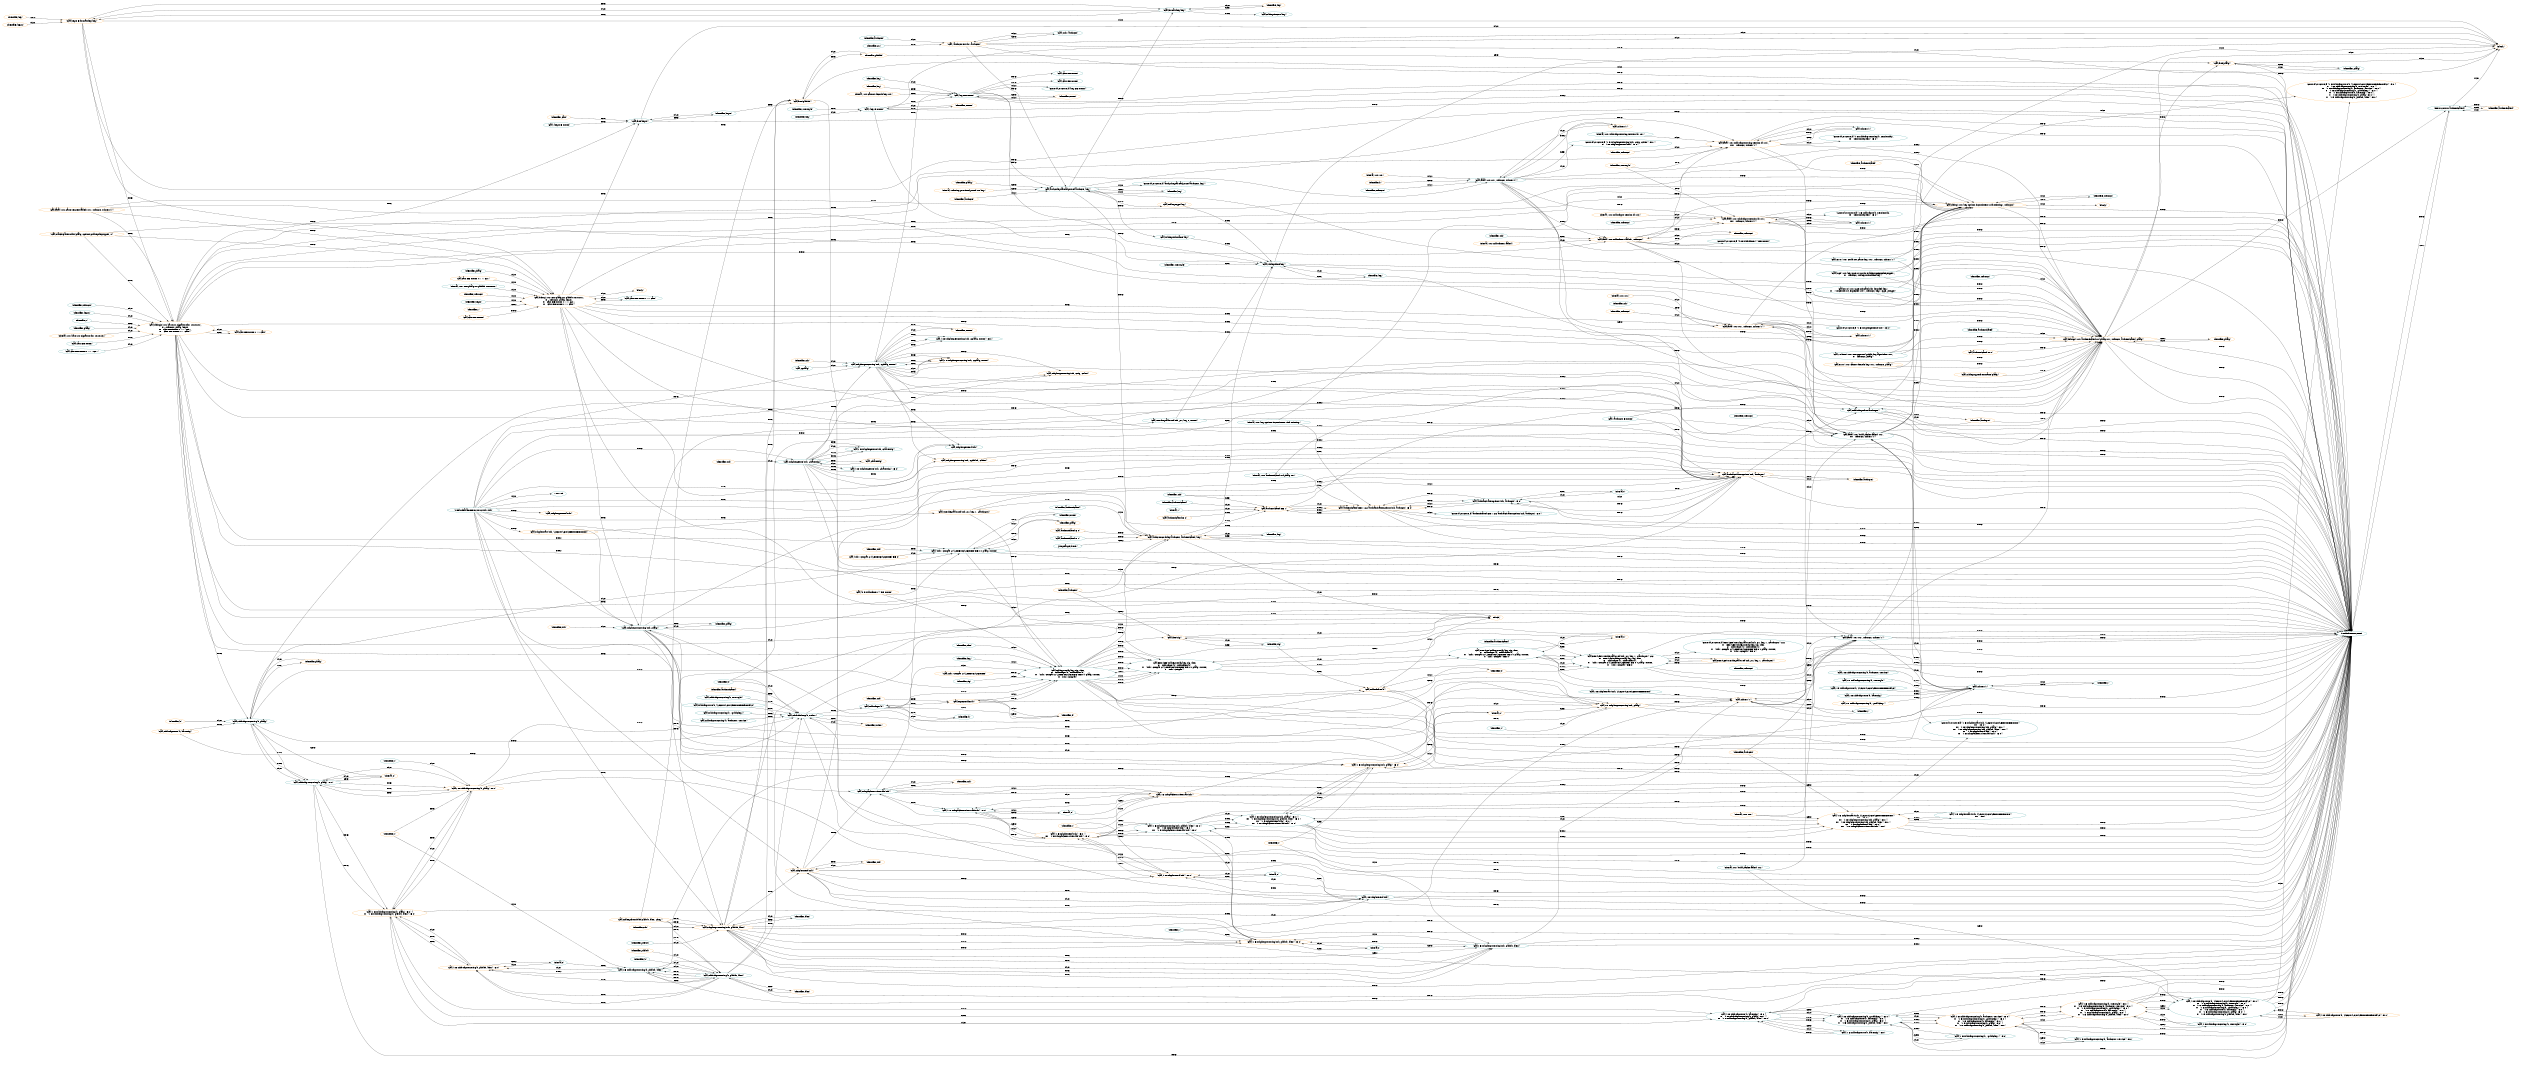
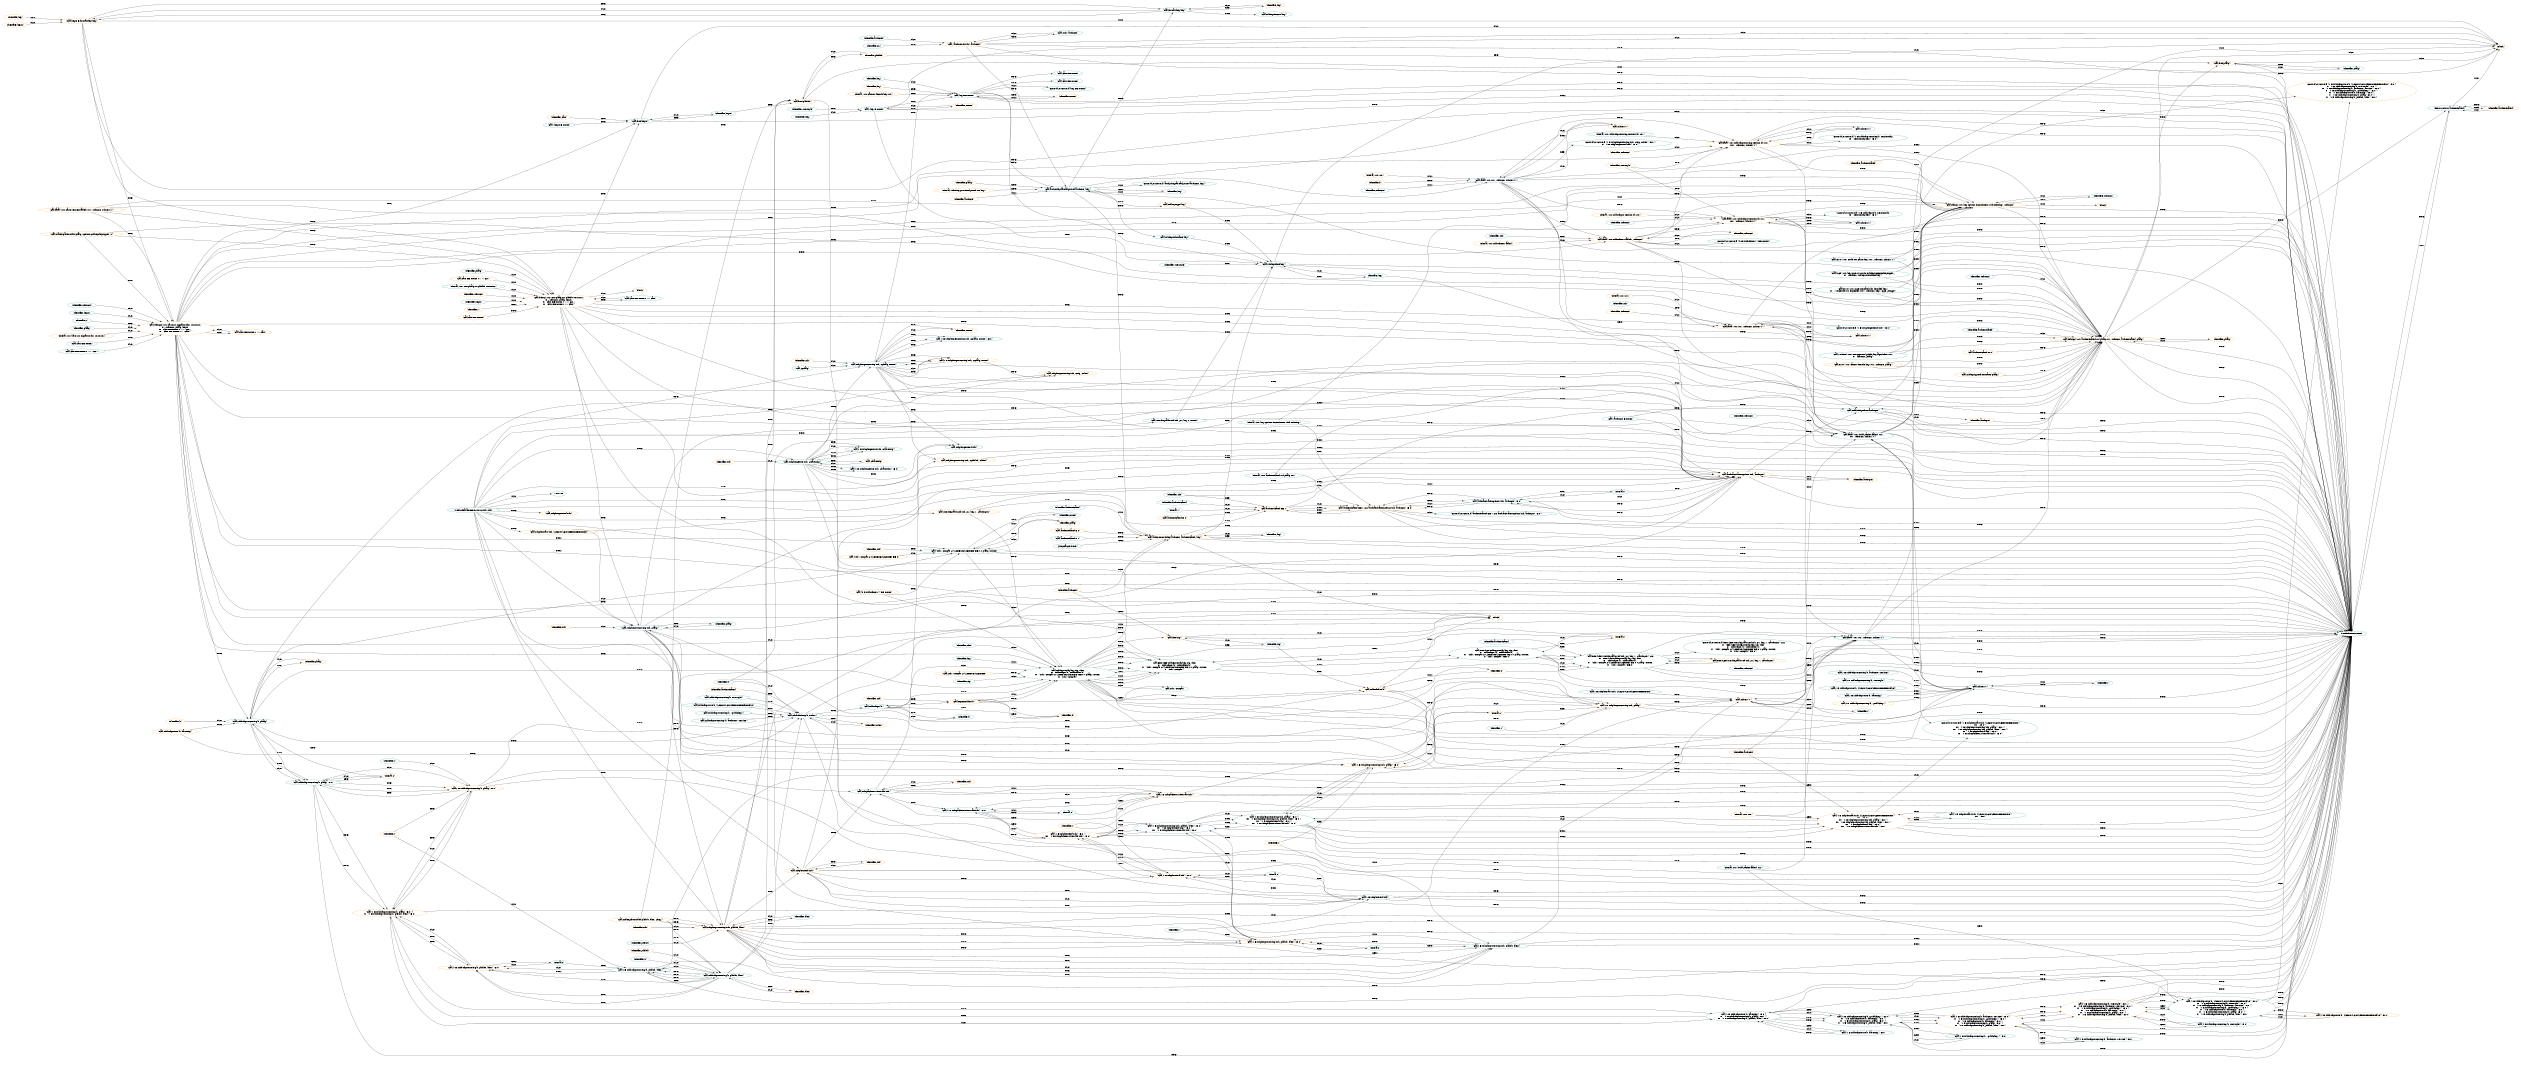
edge "(Call,sshpkt_get_cstring(ssh, &pkalg, NULL))" -> "(Call,sshpkt_get_string(ssh, &sig, &slen))": now "(Call,r = sshpkt_get_cstring(ssh, &pkalg, NULL))" -> "(Call,sshpkt_get_string(ssh, &sig, &slen))"
node "(Call,ssh->compat)": added
edge "(Call,sshbuf_put_string(b, pkblob, blen))" -> "(MethodReturn,RET)": removed, label "DDG:"
